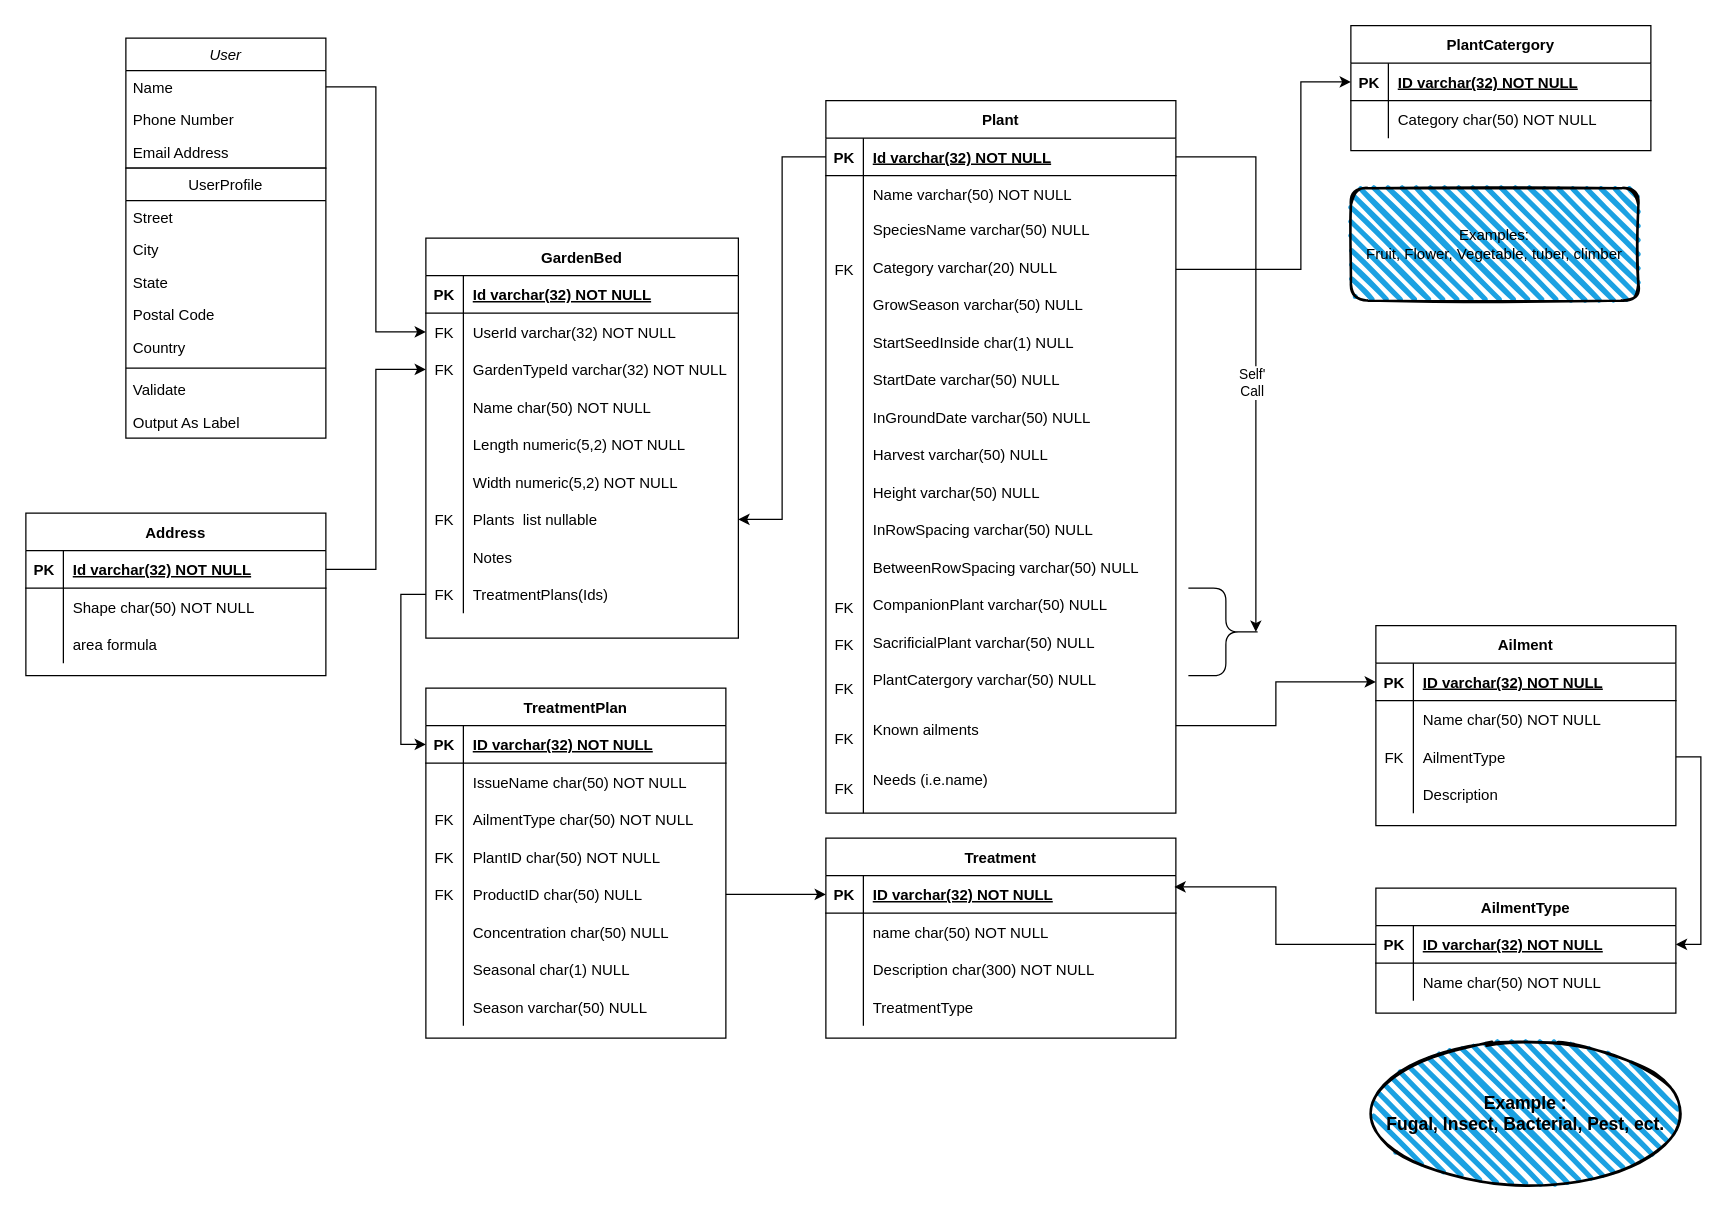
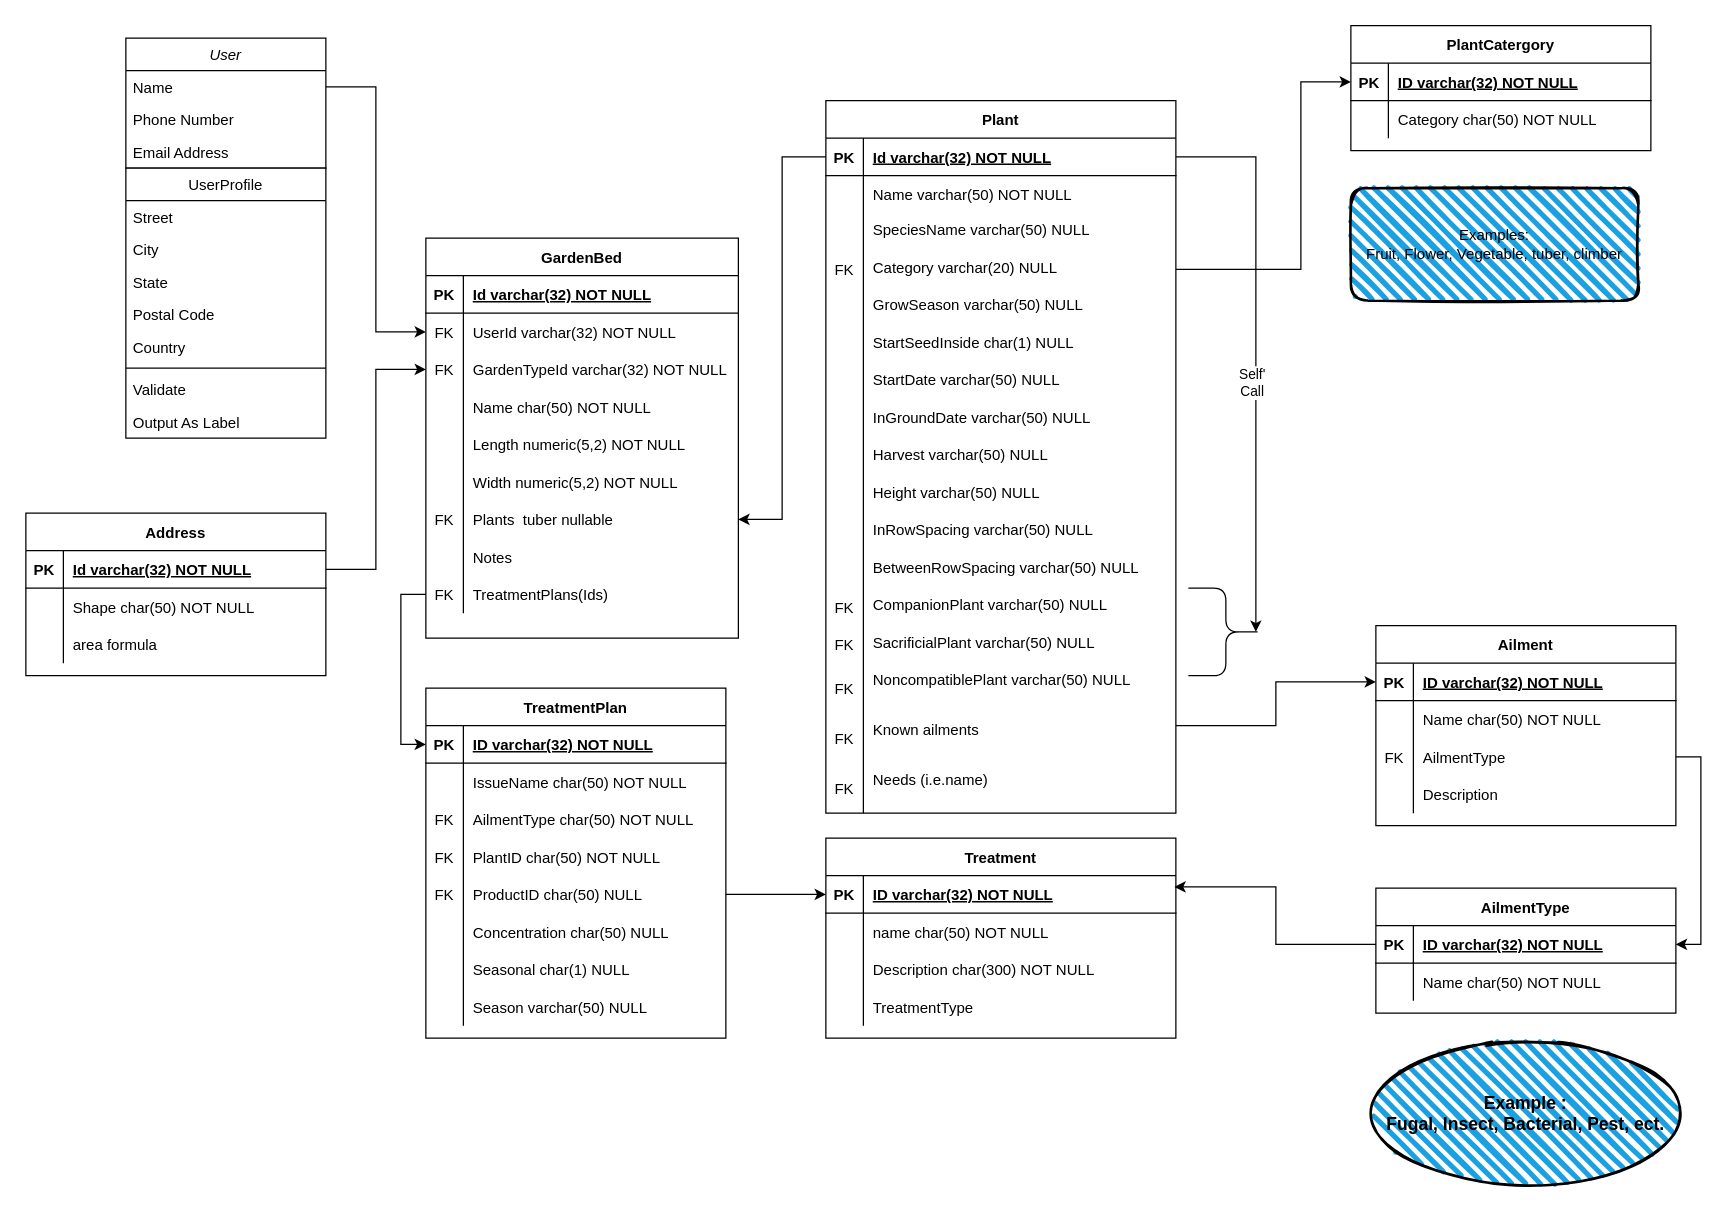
node "Plants list nullable": label "Plants list nullable" -> "Plants tuber nullable"
node "PlantCatergory varchar(50) NULL": label "PlantCatergory varchar(50) NULL" -> "NoncompatiblePlant varchar(50) NULL"
